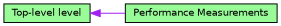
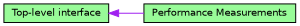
node "Top-level level": label "Top-level level" -> "Top-level interface"
